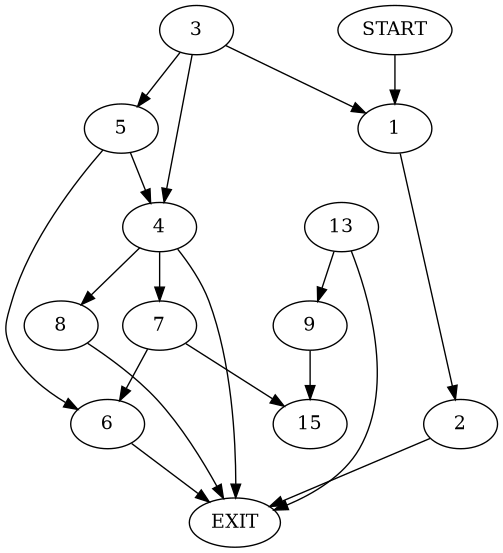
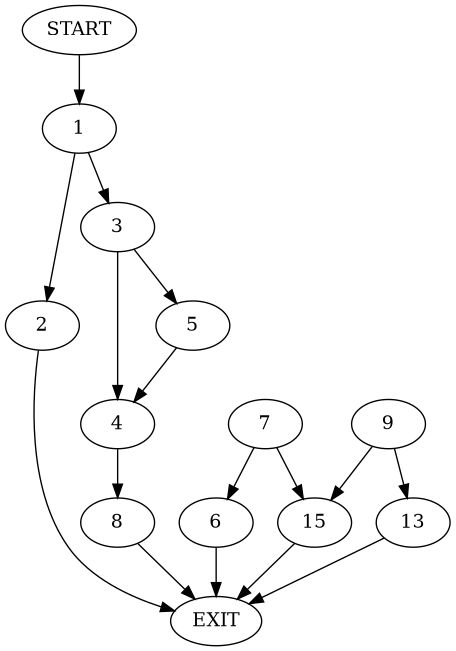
edge "3" -> "1": reversed
edge "4" -> "7": removed
edge "13" -> "9": reversed
edge "5" -> "6": removed
edge "4" -> "EXIT": now "15" -> "EXIT"
